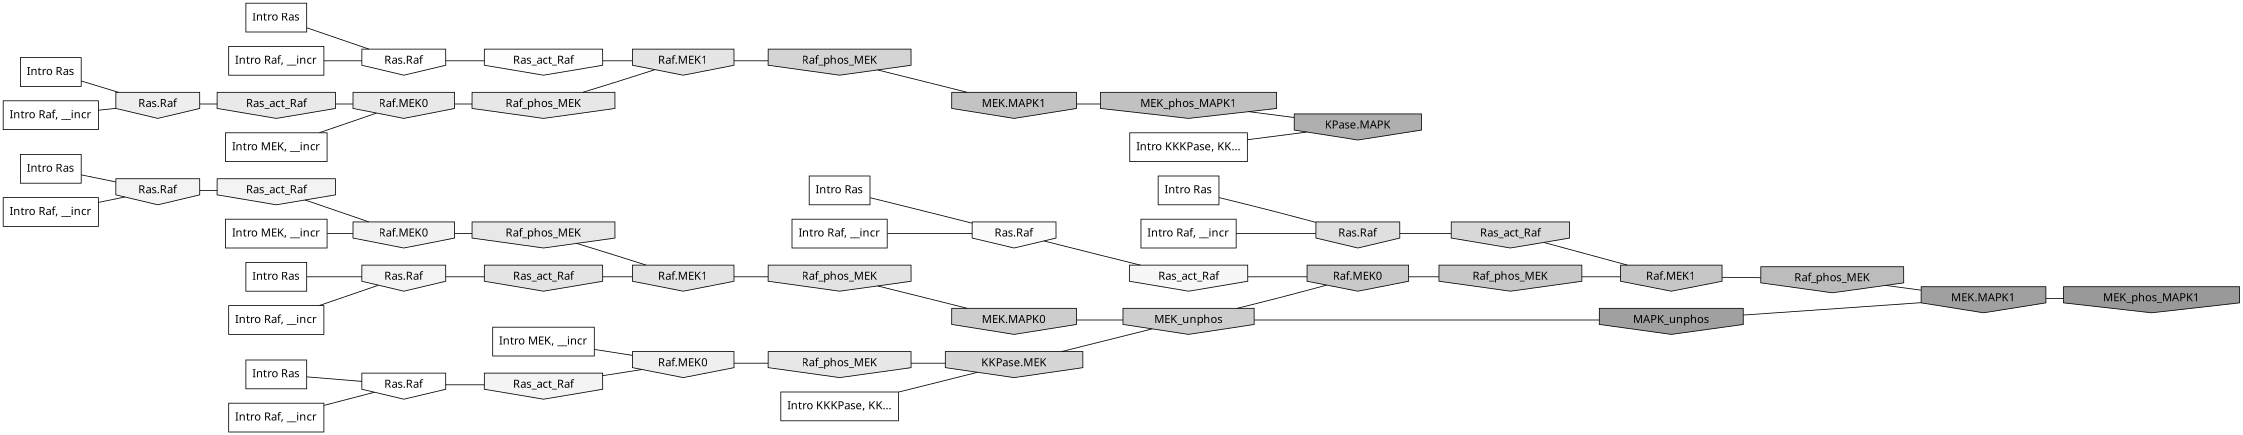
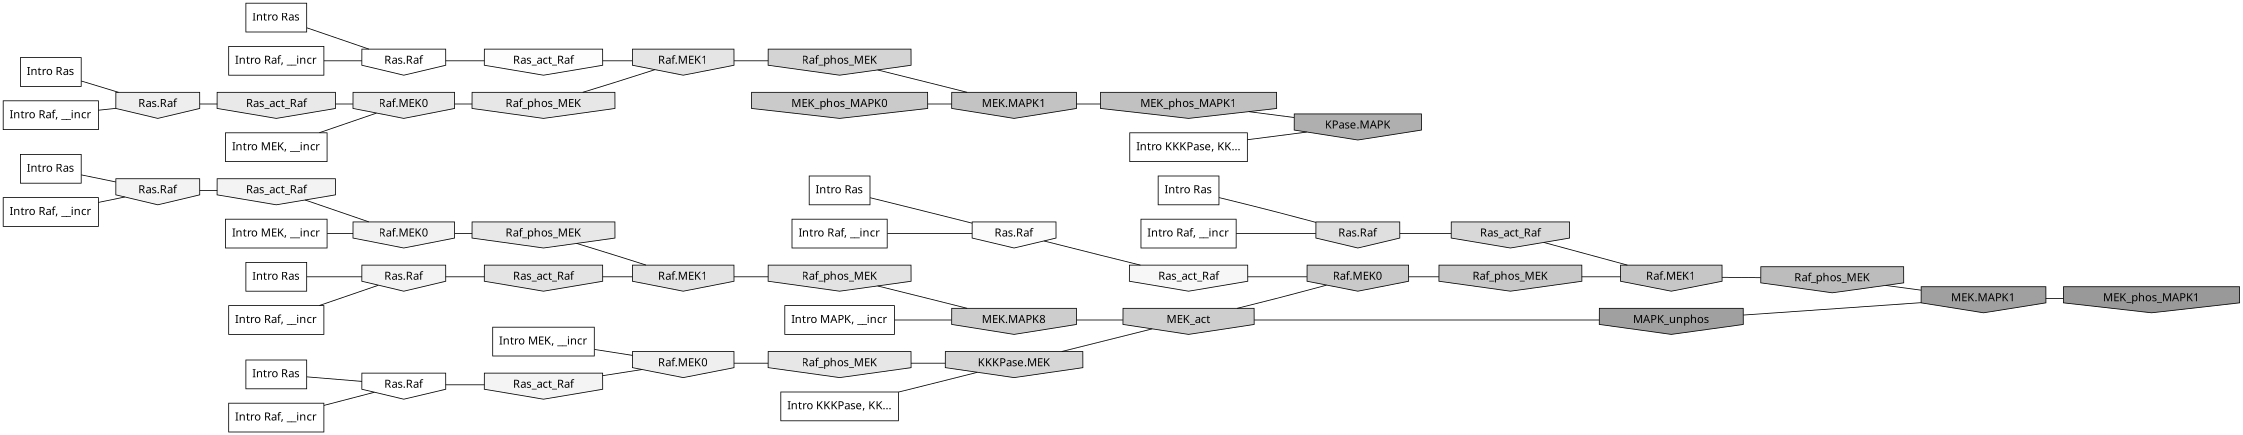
node "MEK_phos_MAPK0": added
node "Intro MAPK, __incr": added
node "MEK.MAPK0": label "MEK.MAPK0" -> "MEK.MAPK8"
node "MEK_unphos": label "MEK_unphos" -> "MEK_act"
node "KKPase.MEK": label "KKPase.MEK" -> "KKKPase.MEK"
